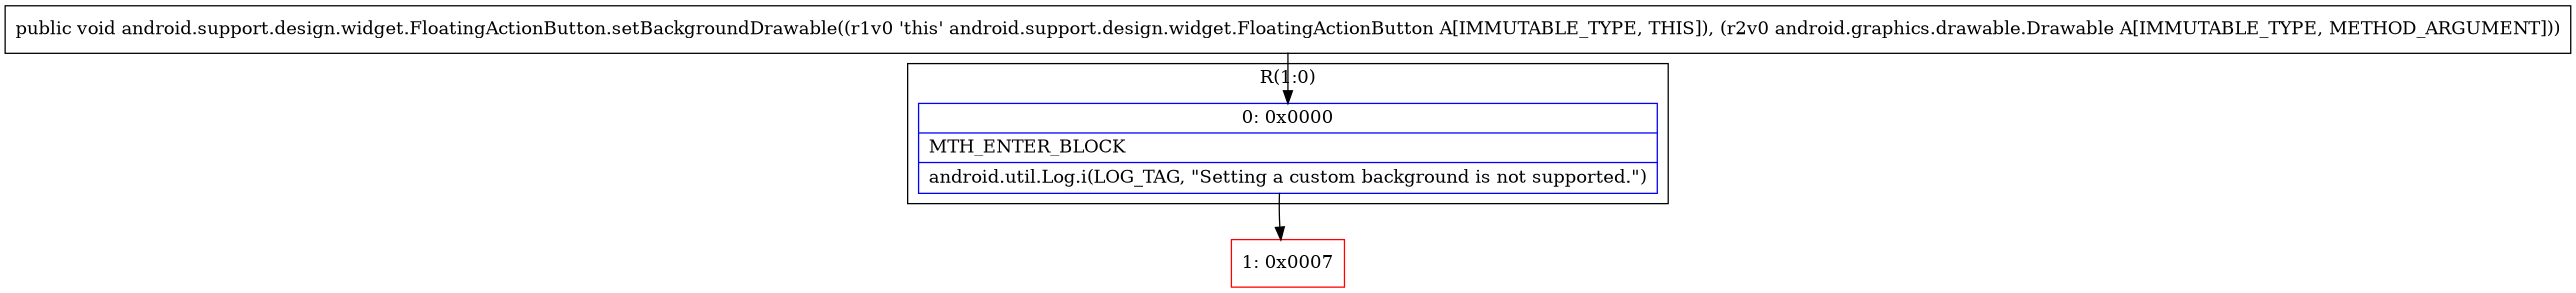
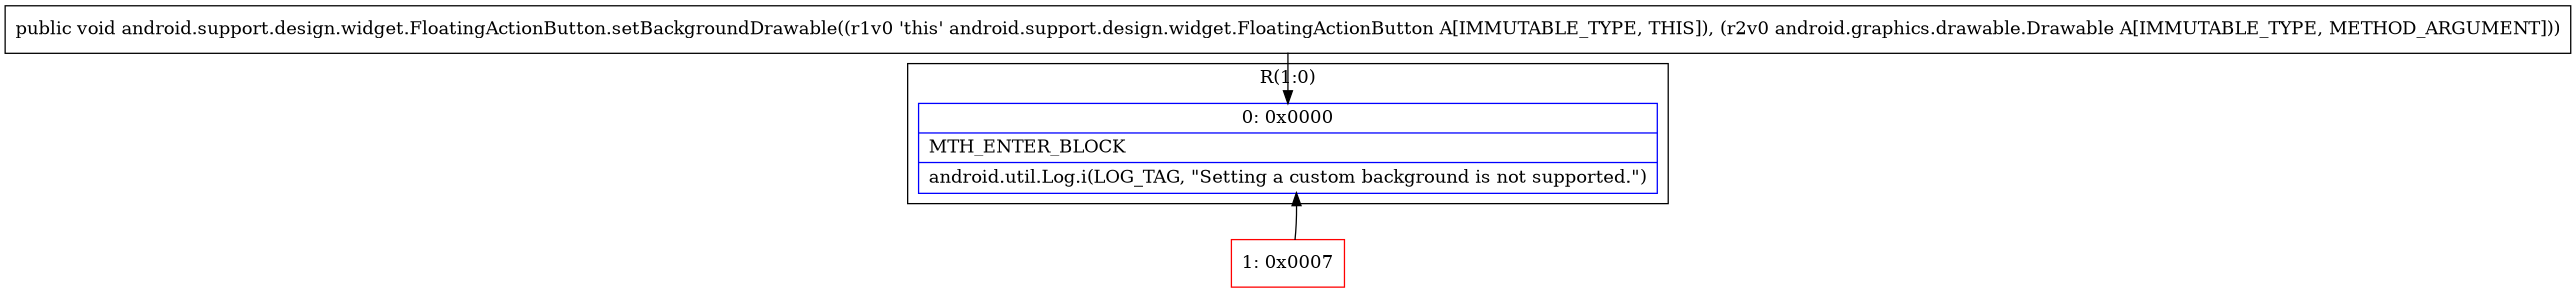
edge "0: 0x0000" -> "1: 0x0007": reversed
